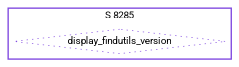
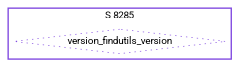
node "display_findutils_version": label "display_findutils_version" -> "version_findutils_version"
